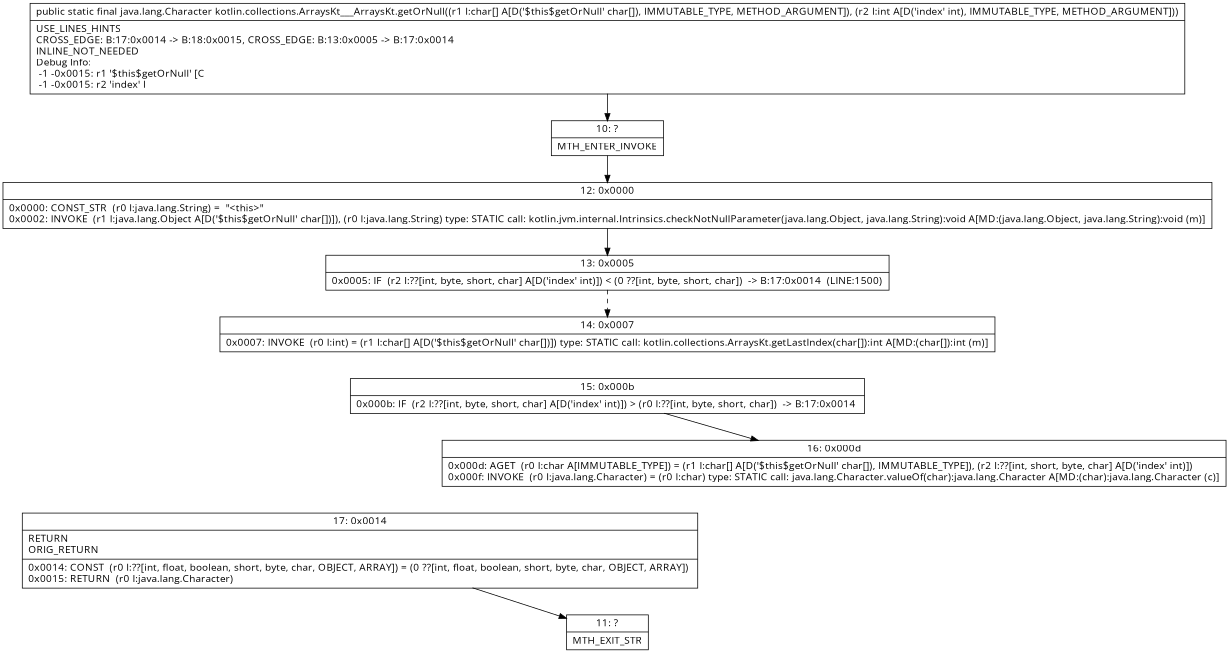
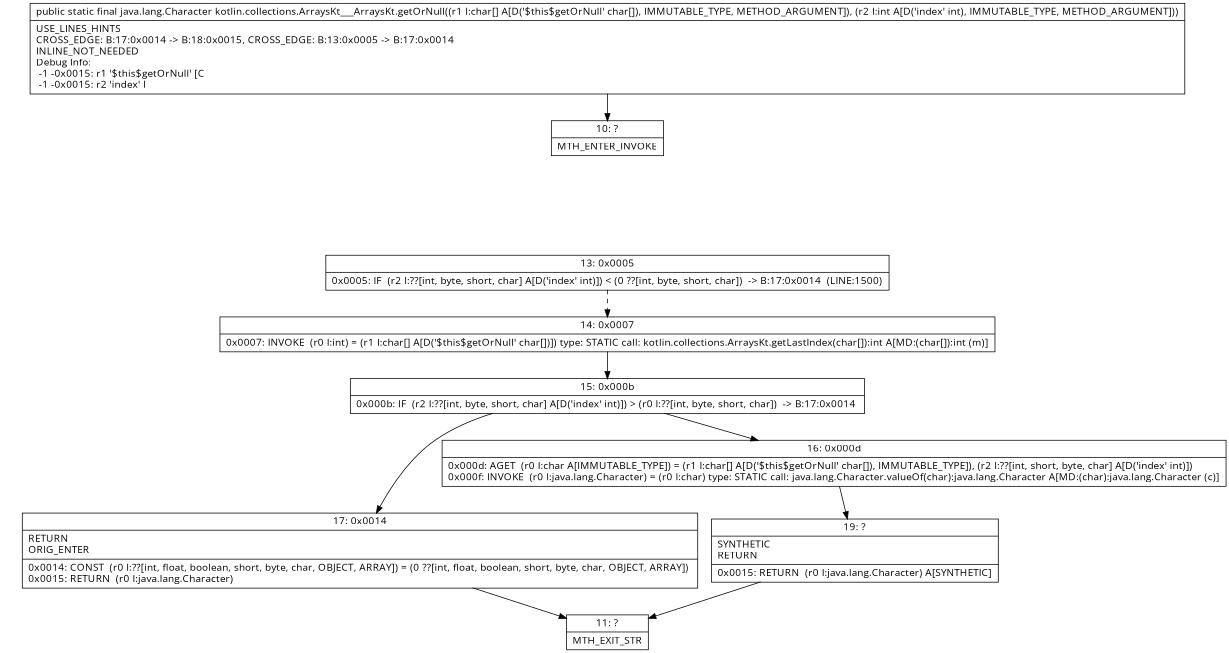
node "12: 0x0000": removed
edge "14: 0x0007" -> "15: 0x000b": added
edge "15: 0x000b" -> "17: 0x0014": added
node "17: 0x0014": text "ORIG_RETURN" -> "ORIG_ENTER"
node "19: ?": added
